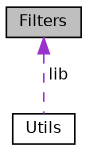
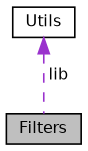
edge "Utils" -> "Filters": reversed
